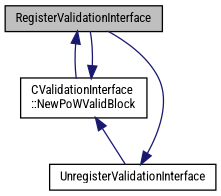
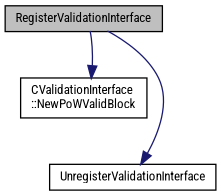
edge "CValidationInterface ::NewPoWValidBlock" -> "RegisterValidationInterface": removed
edge "UnregisterValidationInterface" -> "CValidationInterface ::NewPoWValidBlock": removed
